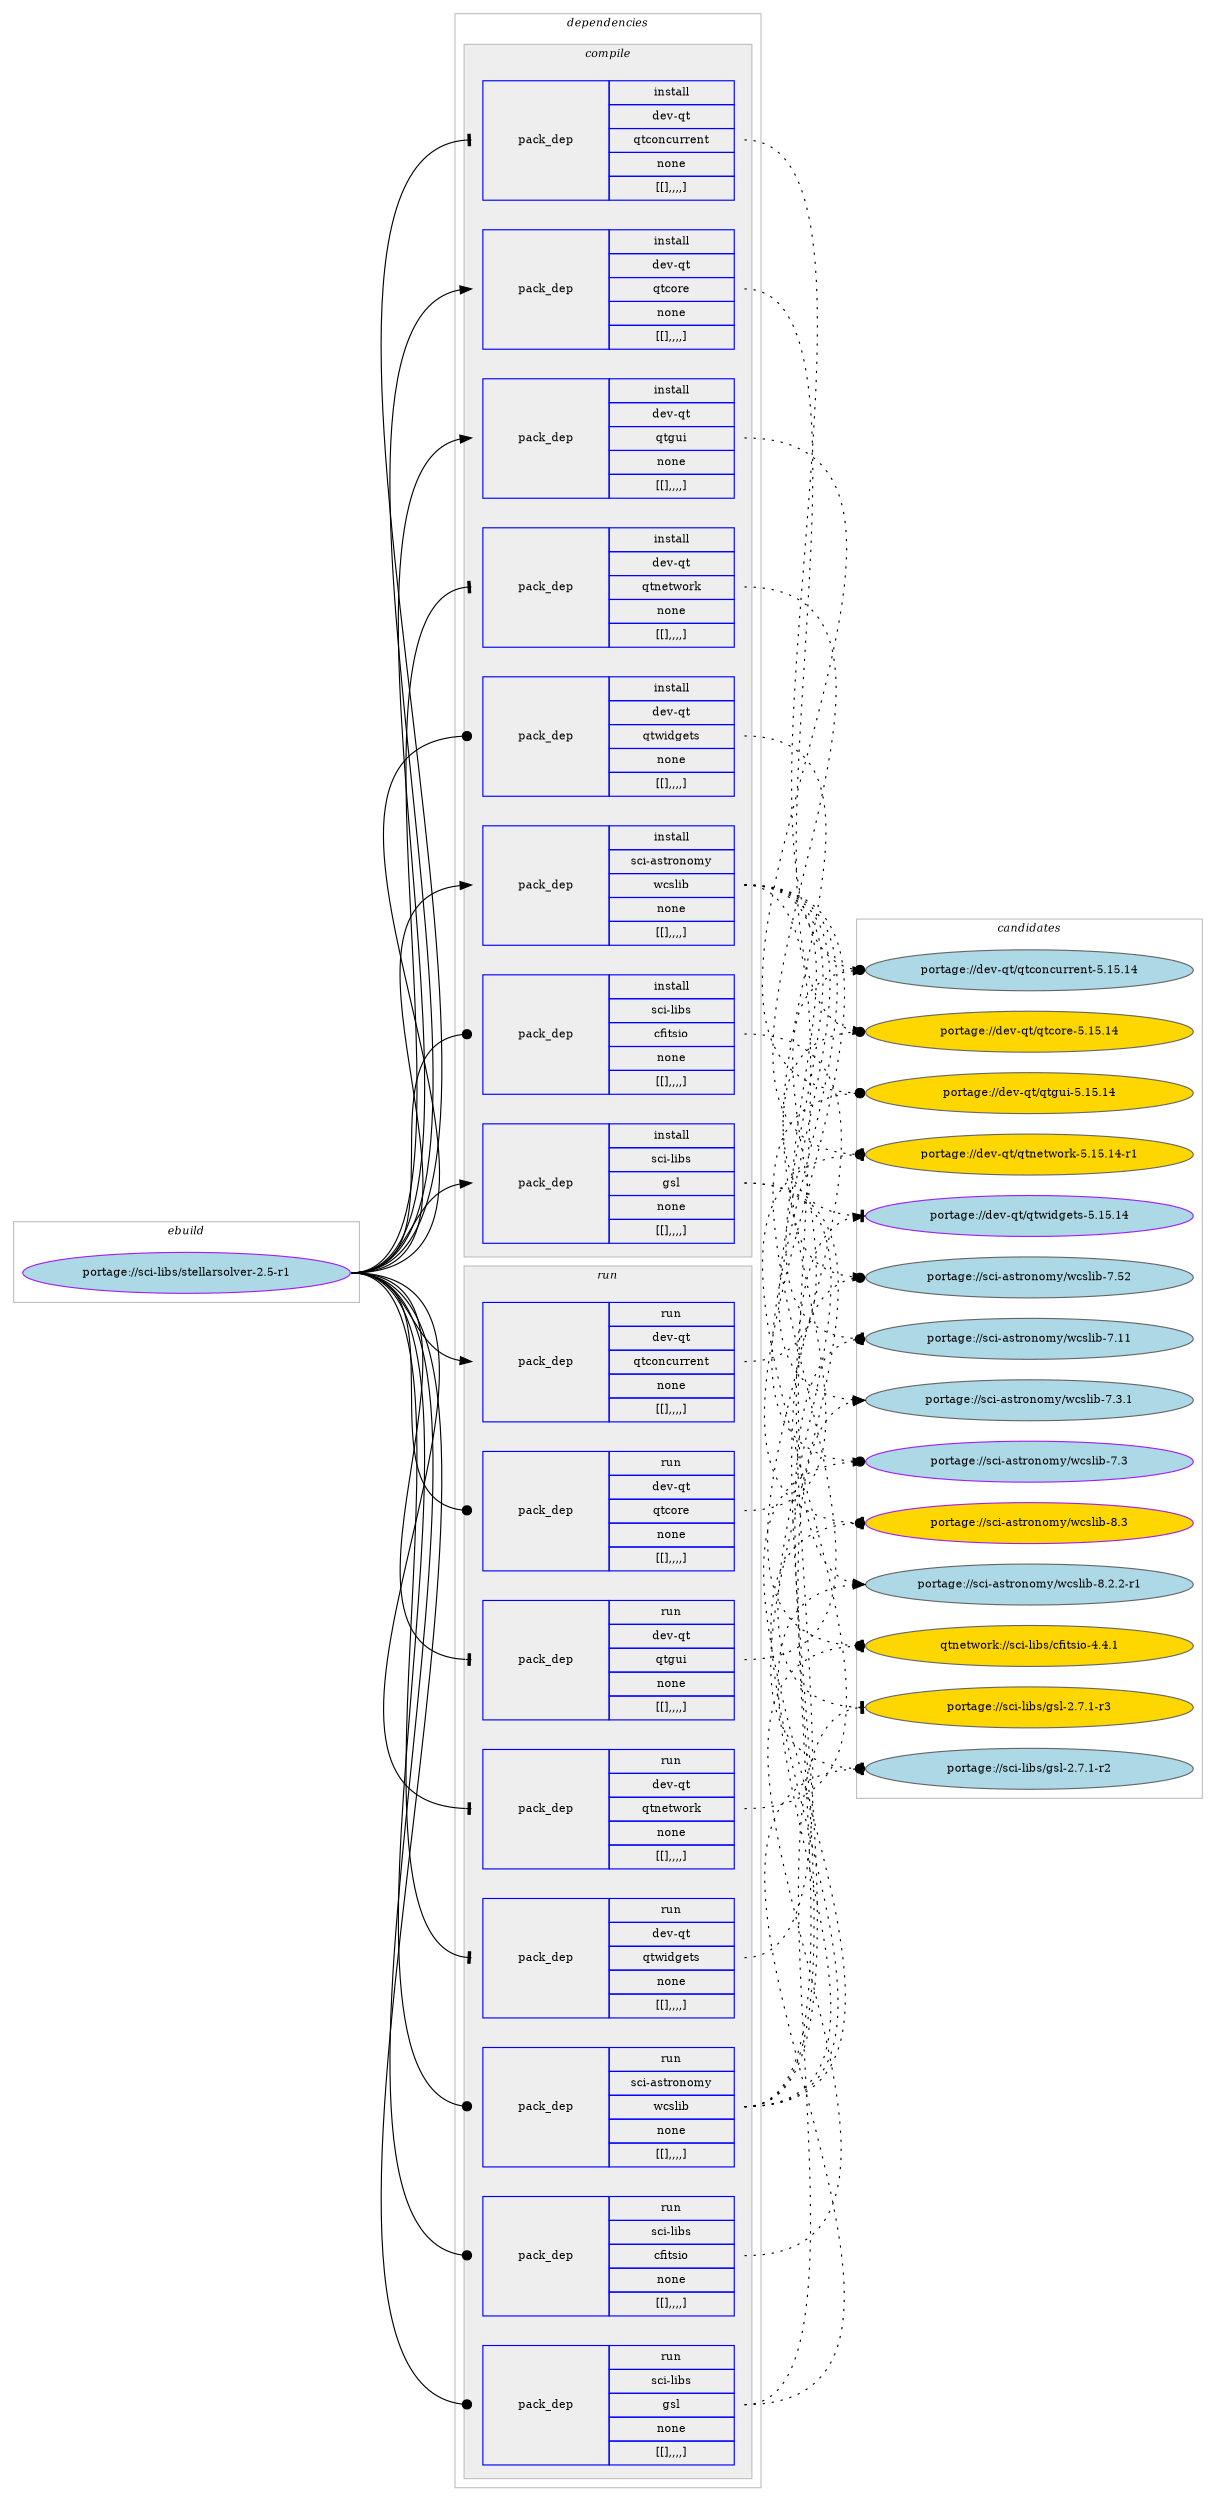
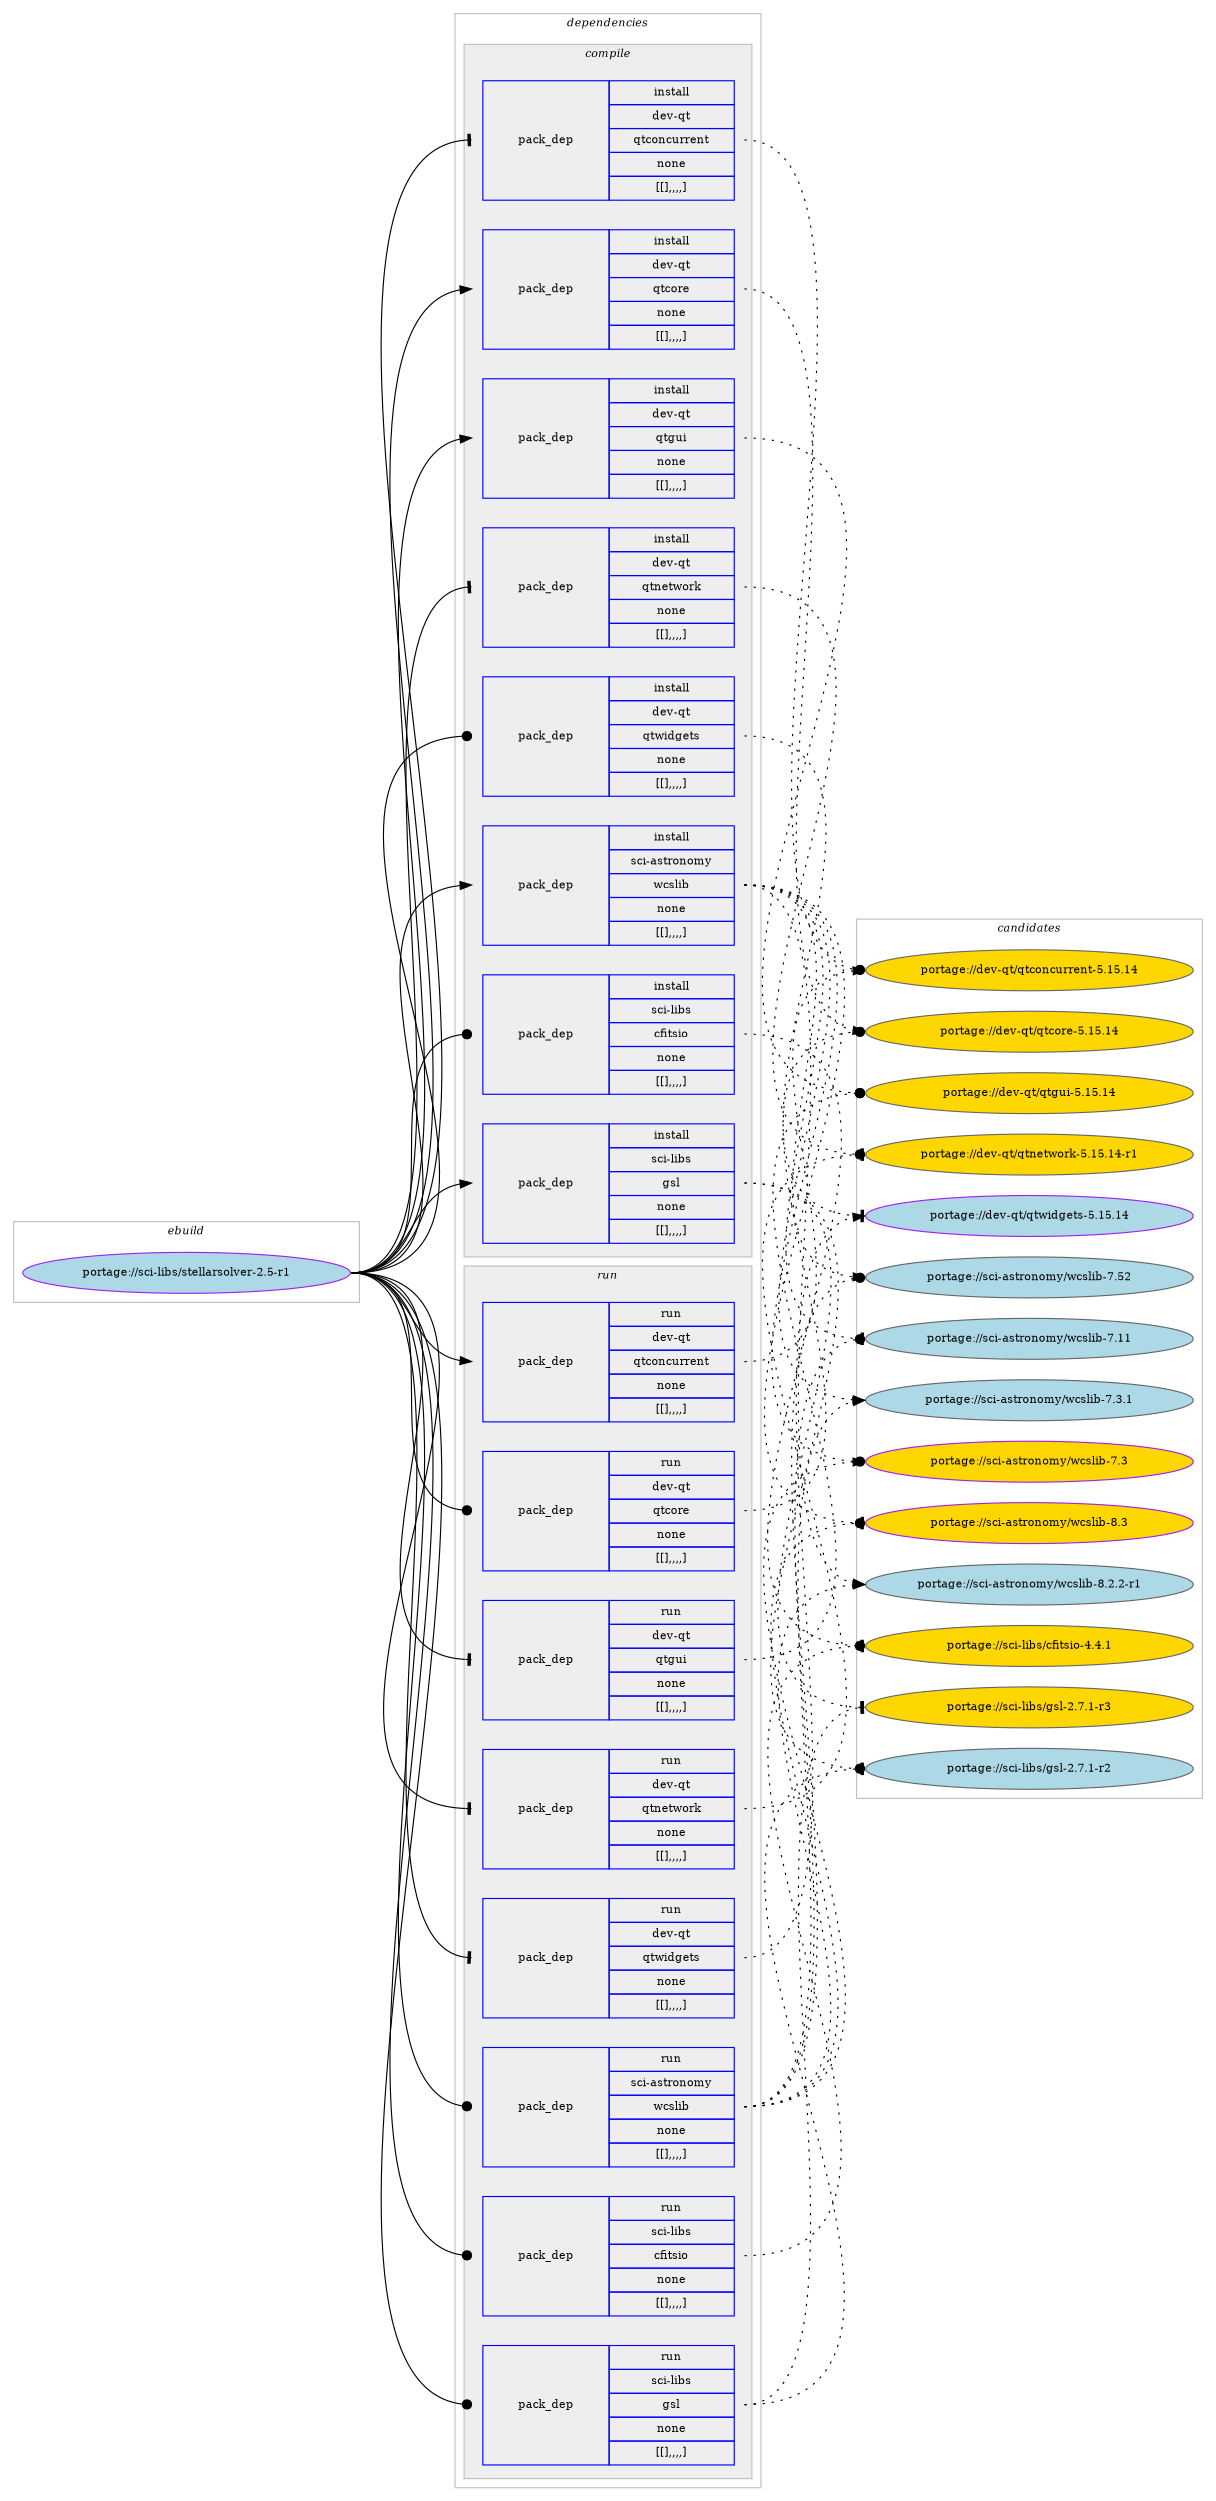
node "portage://dev-qt/qtconcurrent-5.15.14": fillcolor lightblue -> gold
node "portage://sci-astronomy/wcslib-7.3": fillcolor lightblue -> gold
node "qtnetwork://sci-libs/cfitsio-4.4.1": label "qtnetwork://sci-libs/cfitsio-4.4.1" -> "portage://sci-libs/cfitsio-4.4.1"
